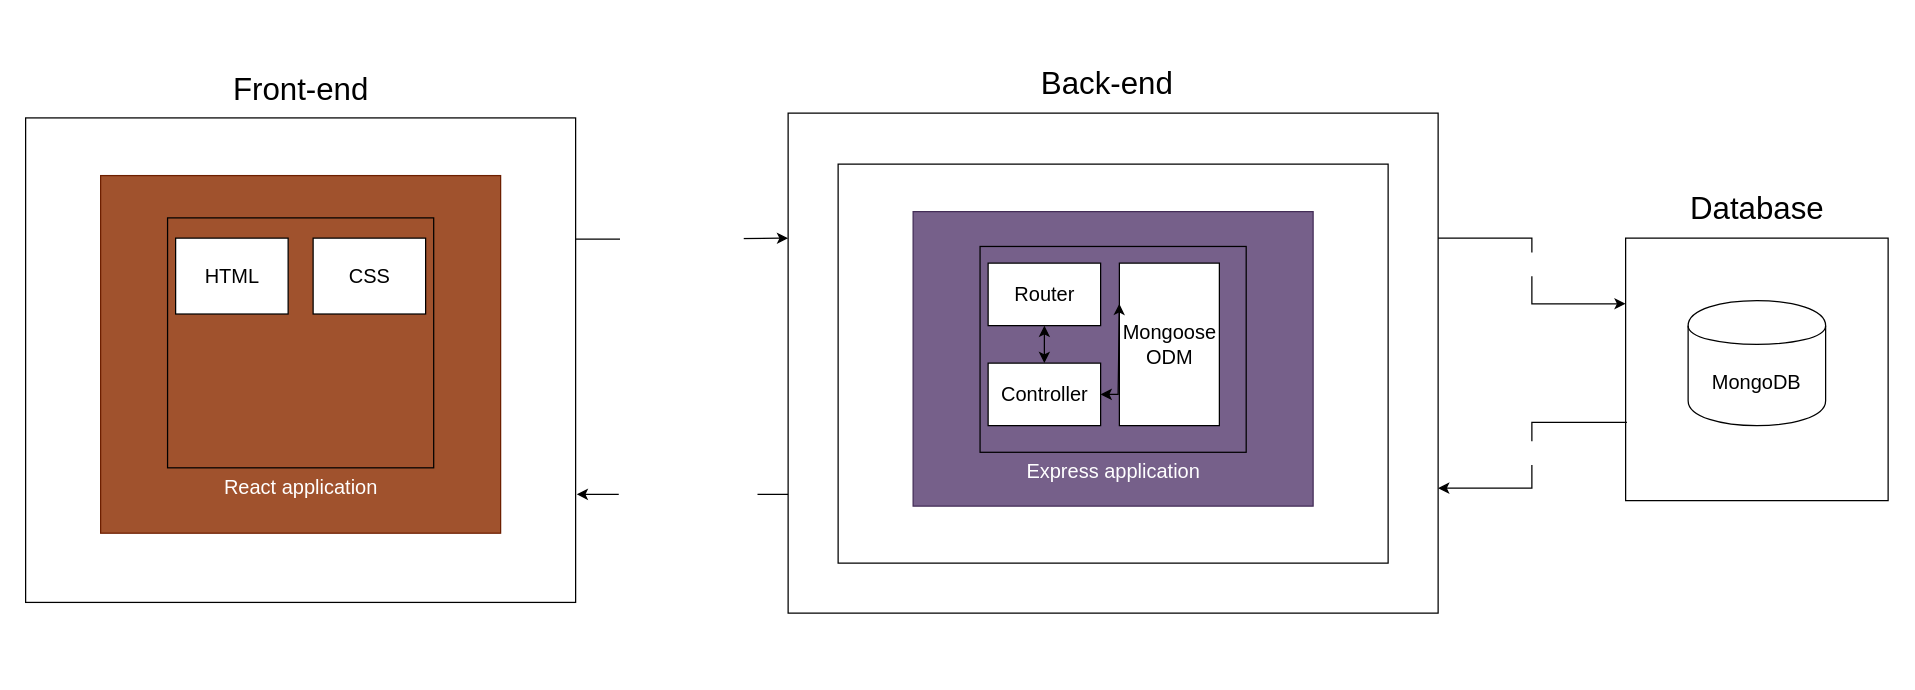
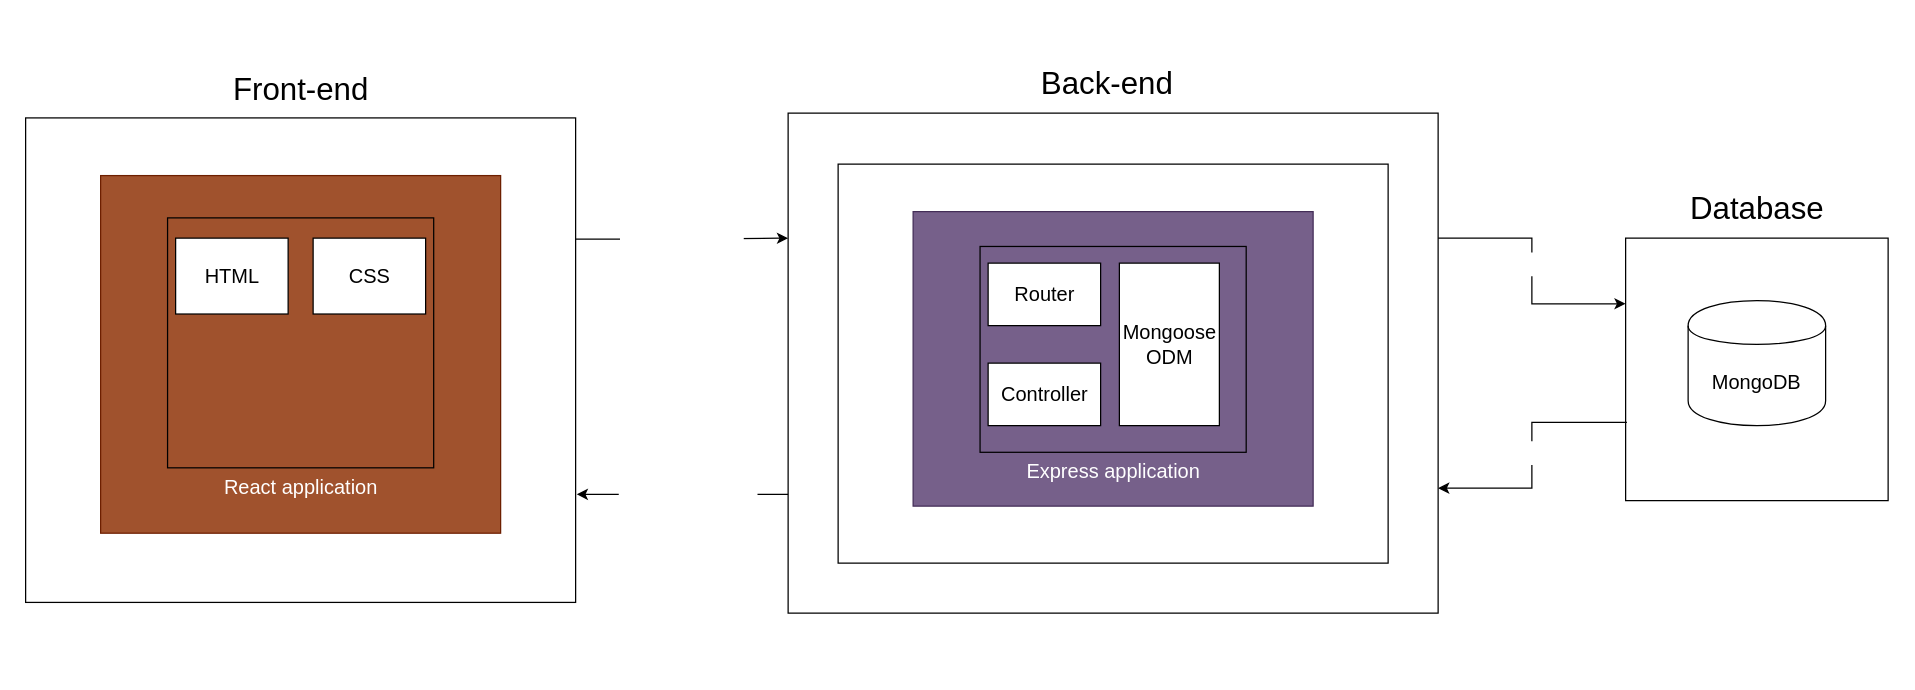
edge "Router" -- "Controller": removed
edge "Mongoose ODM" -- "Controller": removed
